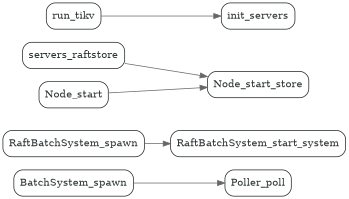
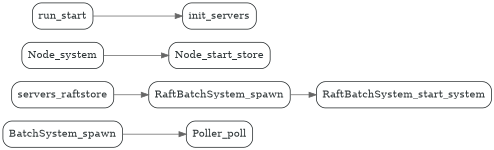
node "run_tikv": label "run_tikv" -> "run_start"
edge "servers_raftstore" -> "Node_start_store": now "servers_raftstore" -> "RaftBatchSystem_spawn"
node "Node_start": label "Node_start" -> "Node_system"
